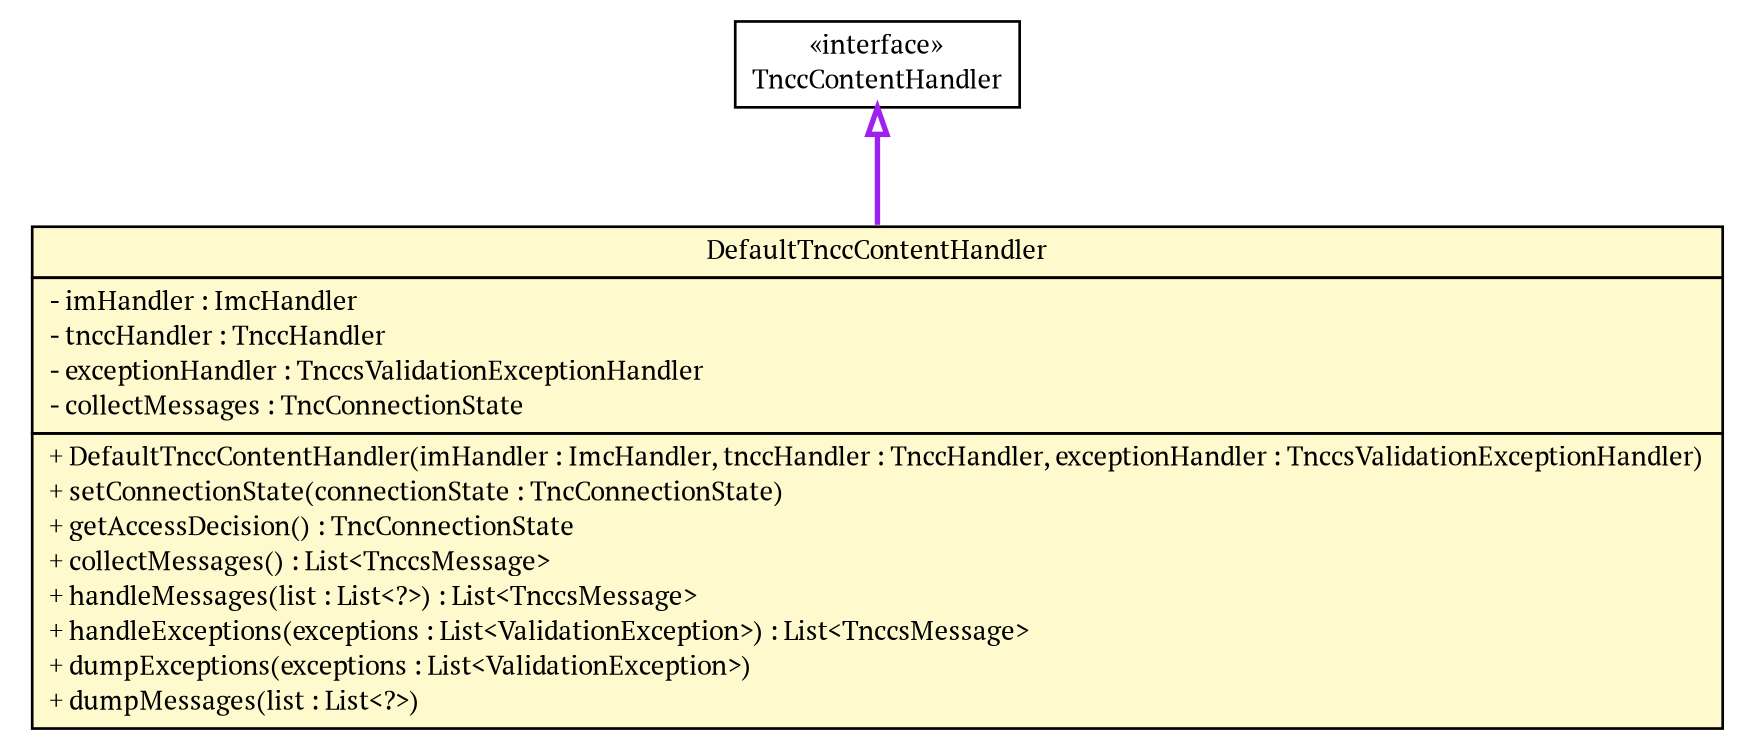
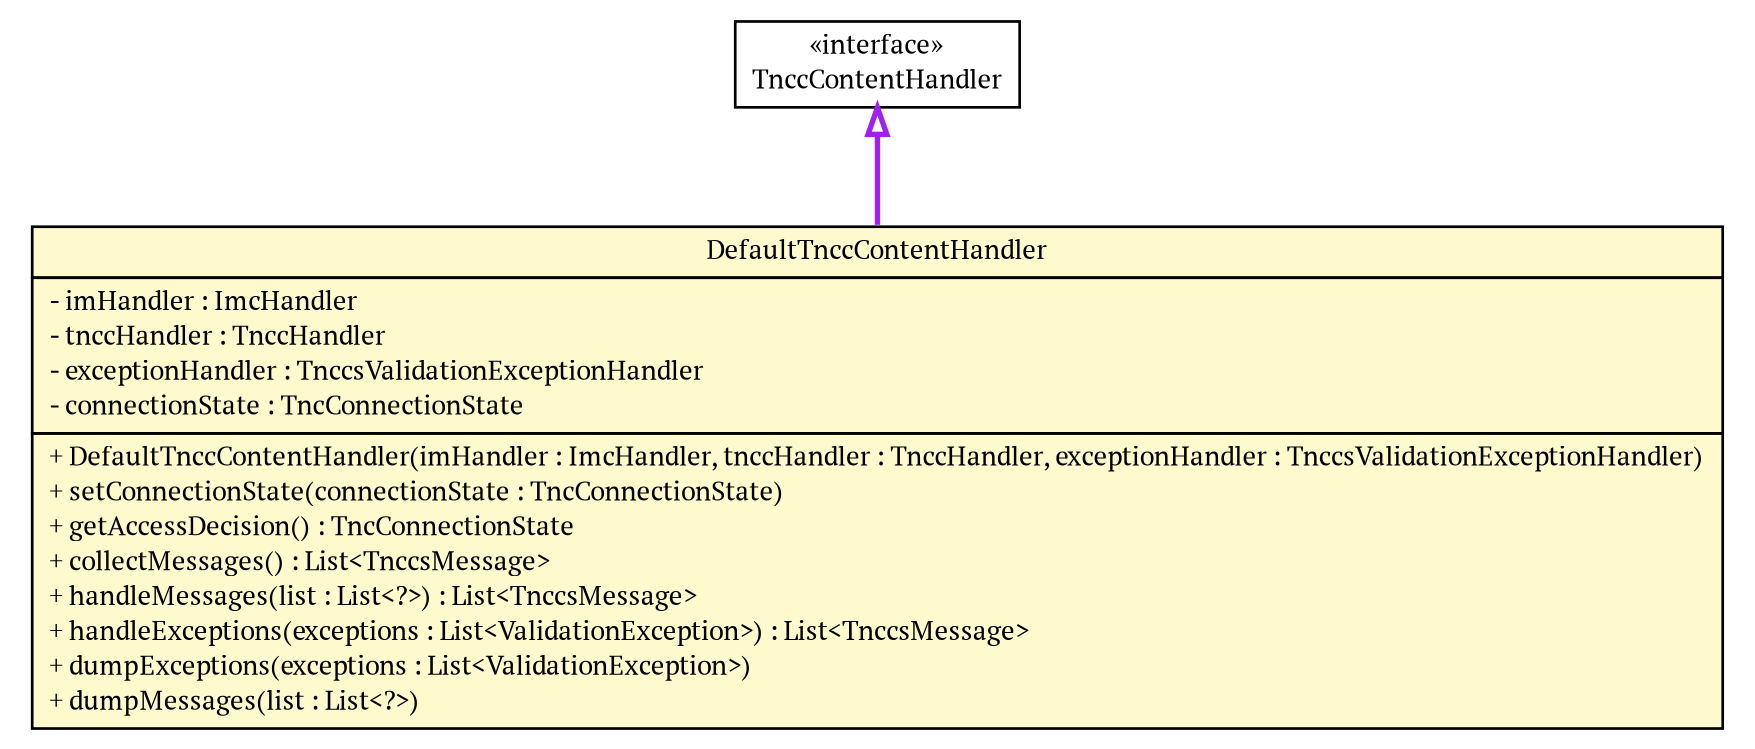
node "DefaultTnccContentHandler": text "- collectMessages : TncConnectionState" -> "- connectionState : TncConnectionState"
